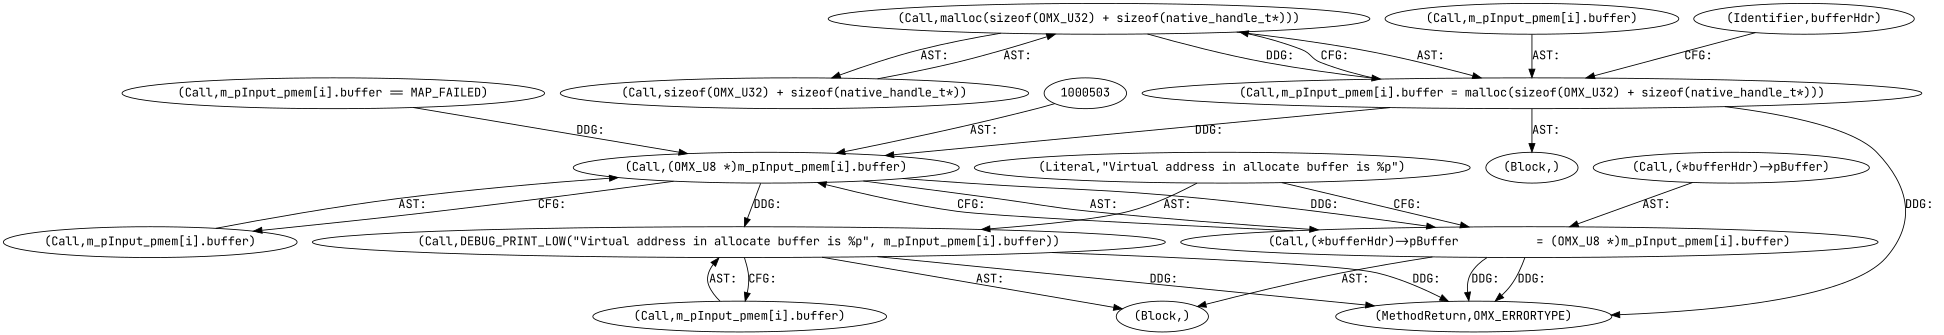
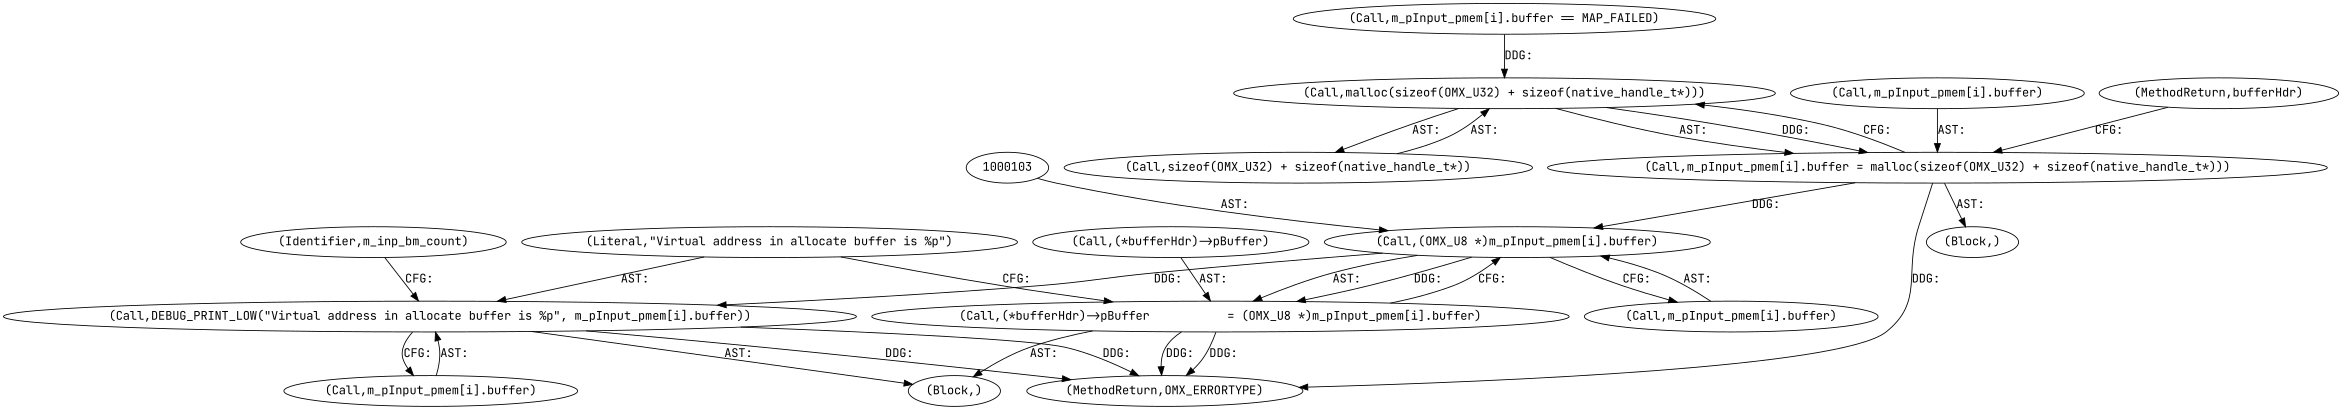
node "(Identifier,bufferHdr)": label "(Identifier,bufferHdr)" -> "(MethodReturn,bufferHdr)"
node "1000503": label "1000503" -> "1000103"
edge "(Call,m_pInput_pmem[i].buffer == MAP_FAILED)" -> "(Call,(OMX_U8 *)m_pInput_pmem[i].buffer)": now "(Call,m_pInput_pmem[i].buffer == MAP_FAILED)" -> "(Call,malloc(sizeof(OMX_U32) + sizeof(native_handle_t*)))"
node "(Identifier,m_inp_bm_count)": added
